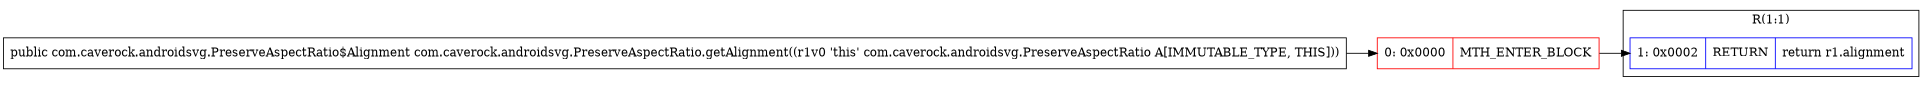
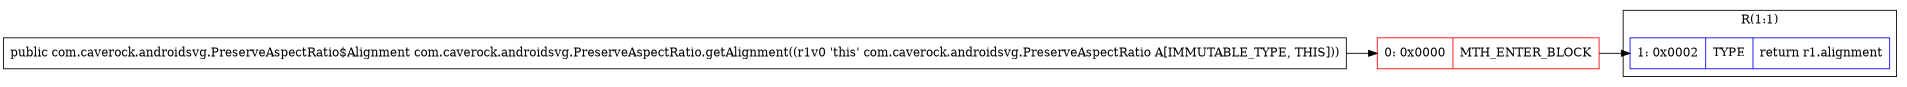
node "1: 0x0002": text "RETURN" -> "TYPE"
